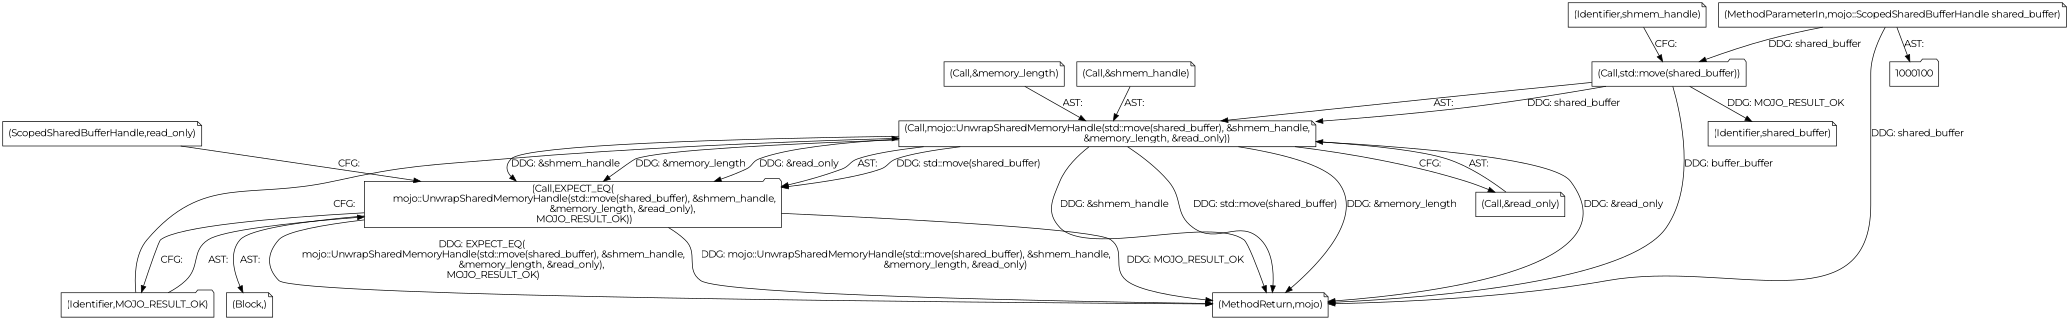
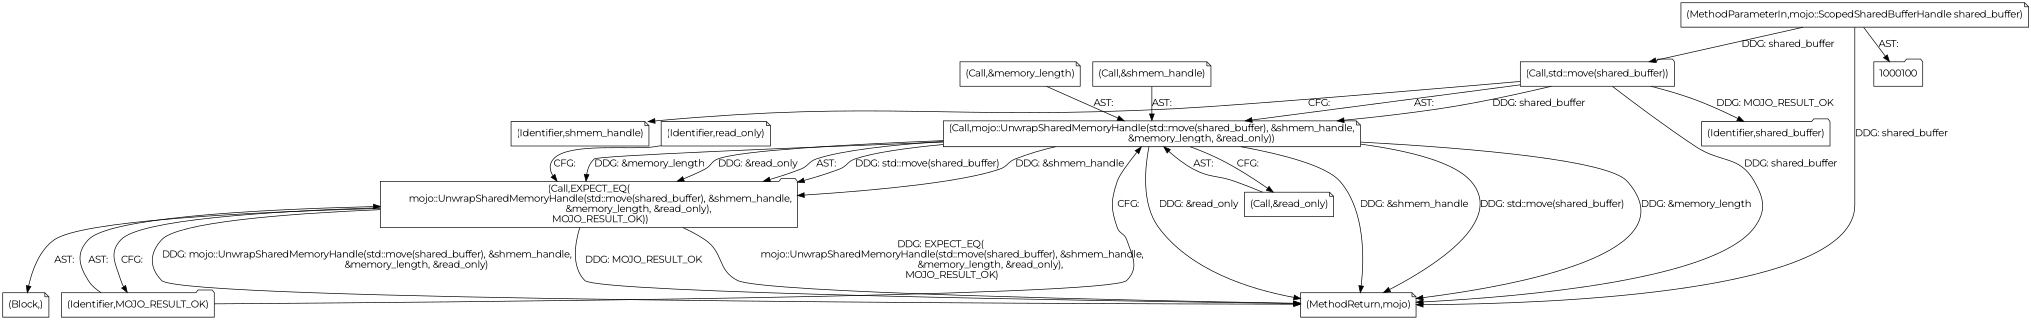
edge "(Identifier,shmem_handle)" -> "(Call,std::move(shared_buffer))": reversed
node "(ScopedSharedBufferHandle,read_only)": label "(ScopedSharedBufferHandle,read_only)" -> "(Identifier,read_only)"
node "(Identifier,shared_buffer)": shape note -> folder
edge "(Call,std::move(shared_buffer))" -> "(MethodReturn,mojo)": label "DDG: buffer_buffer" -> "DDG: shared_buffer"
